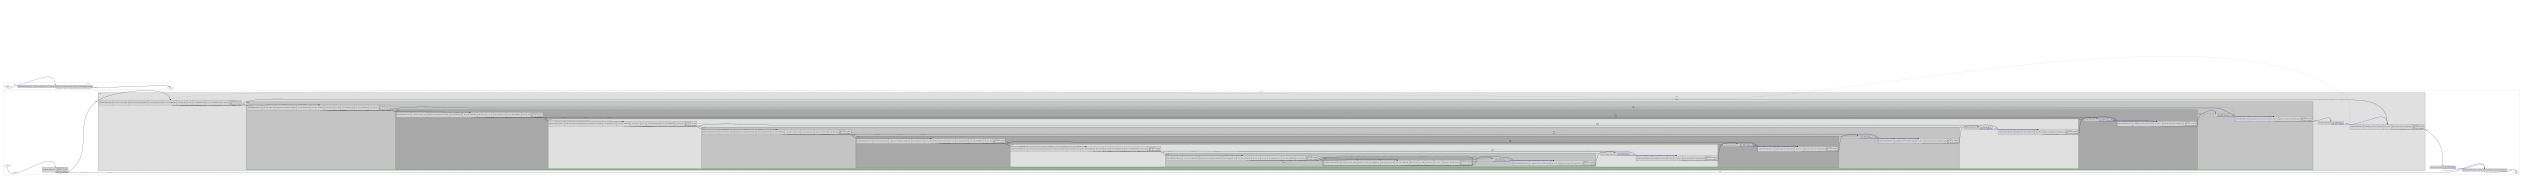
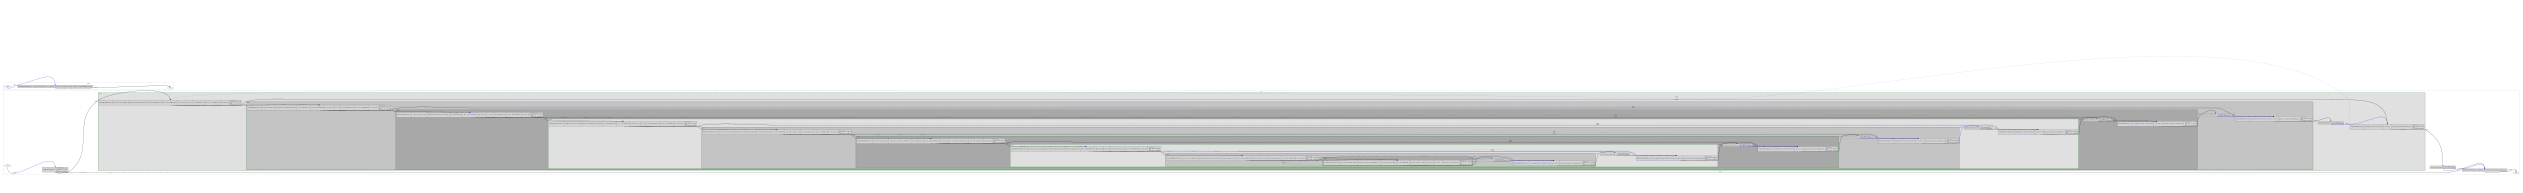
edge "COUNT:132340346279<bb 17>:" -> "COUNT:29114876024<bb 18>:": color black -> blue
